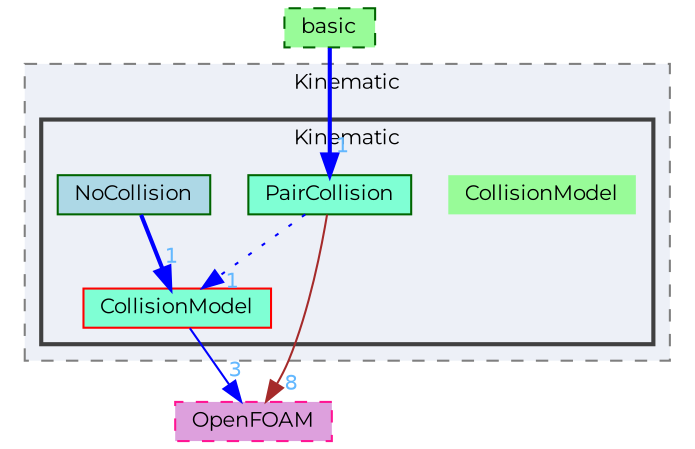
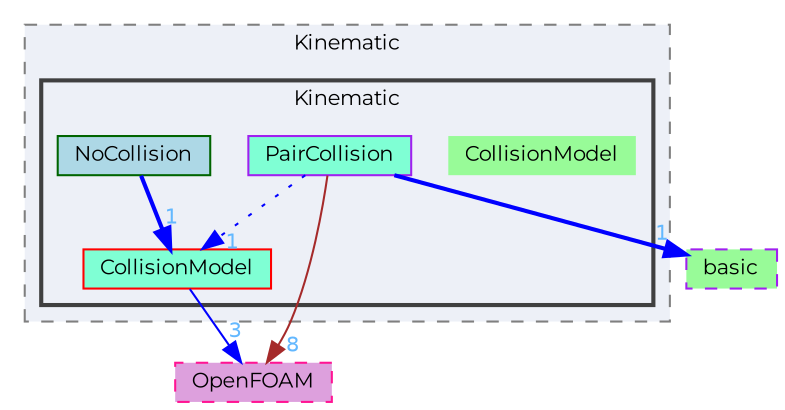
node "basic": color darkgreen -> purple
edge "basic" -> "PairCollision": reversed
node "PairCollision": color darkgreen -> purple
